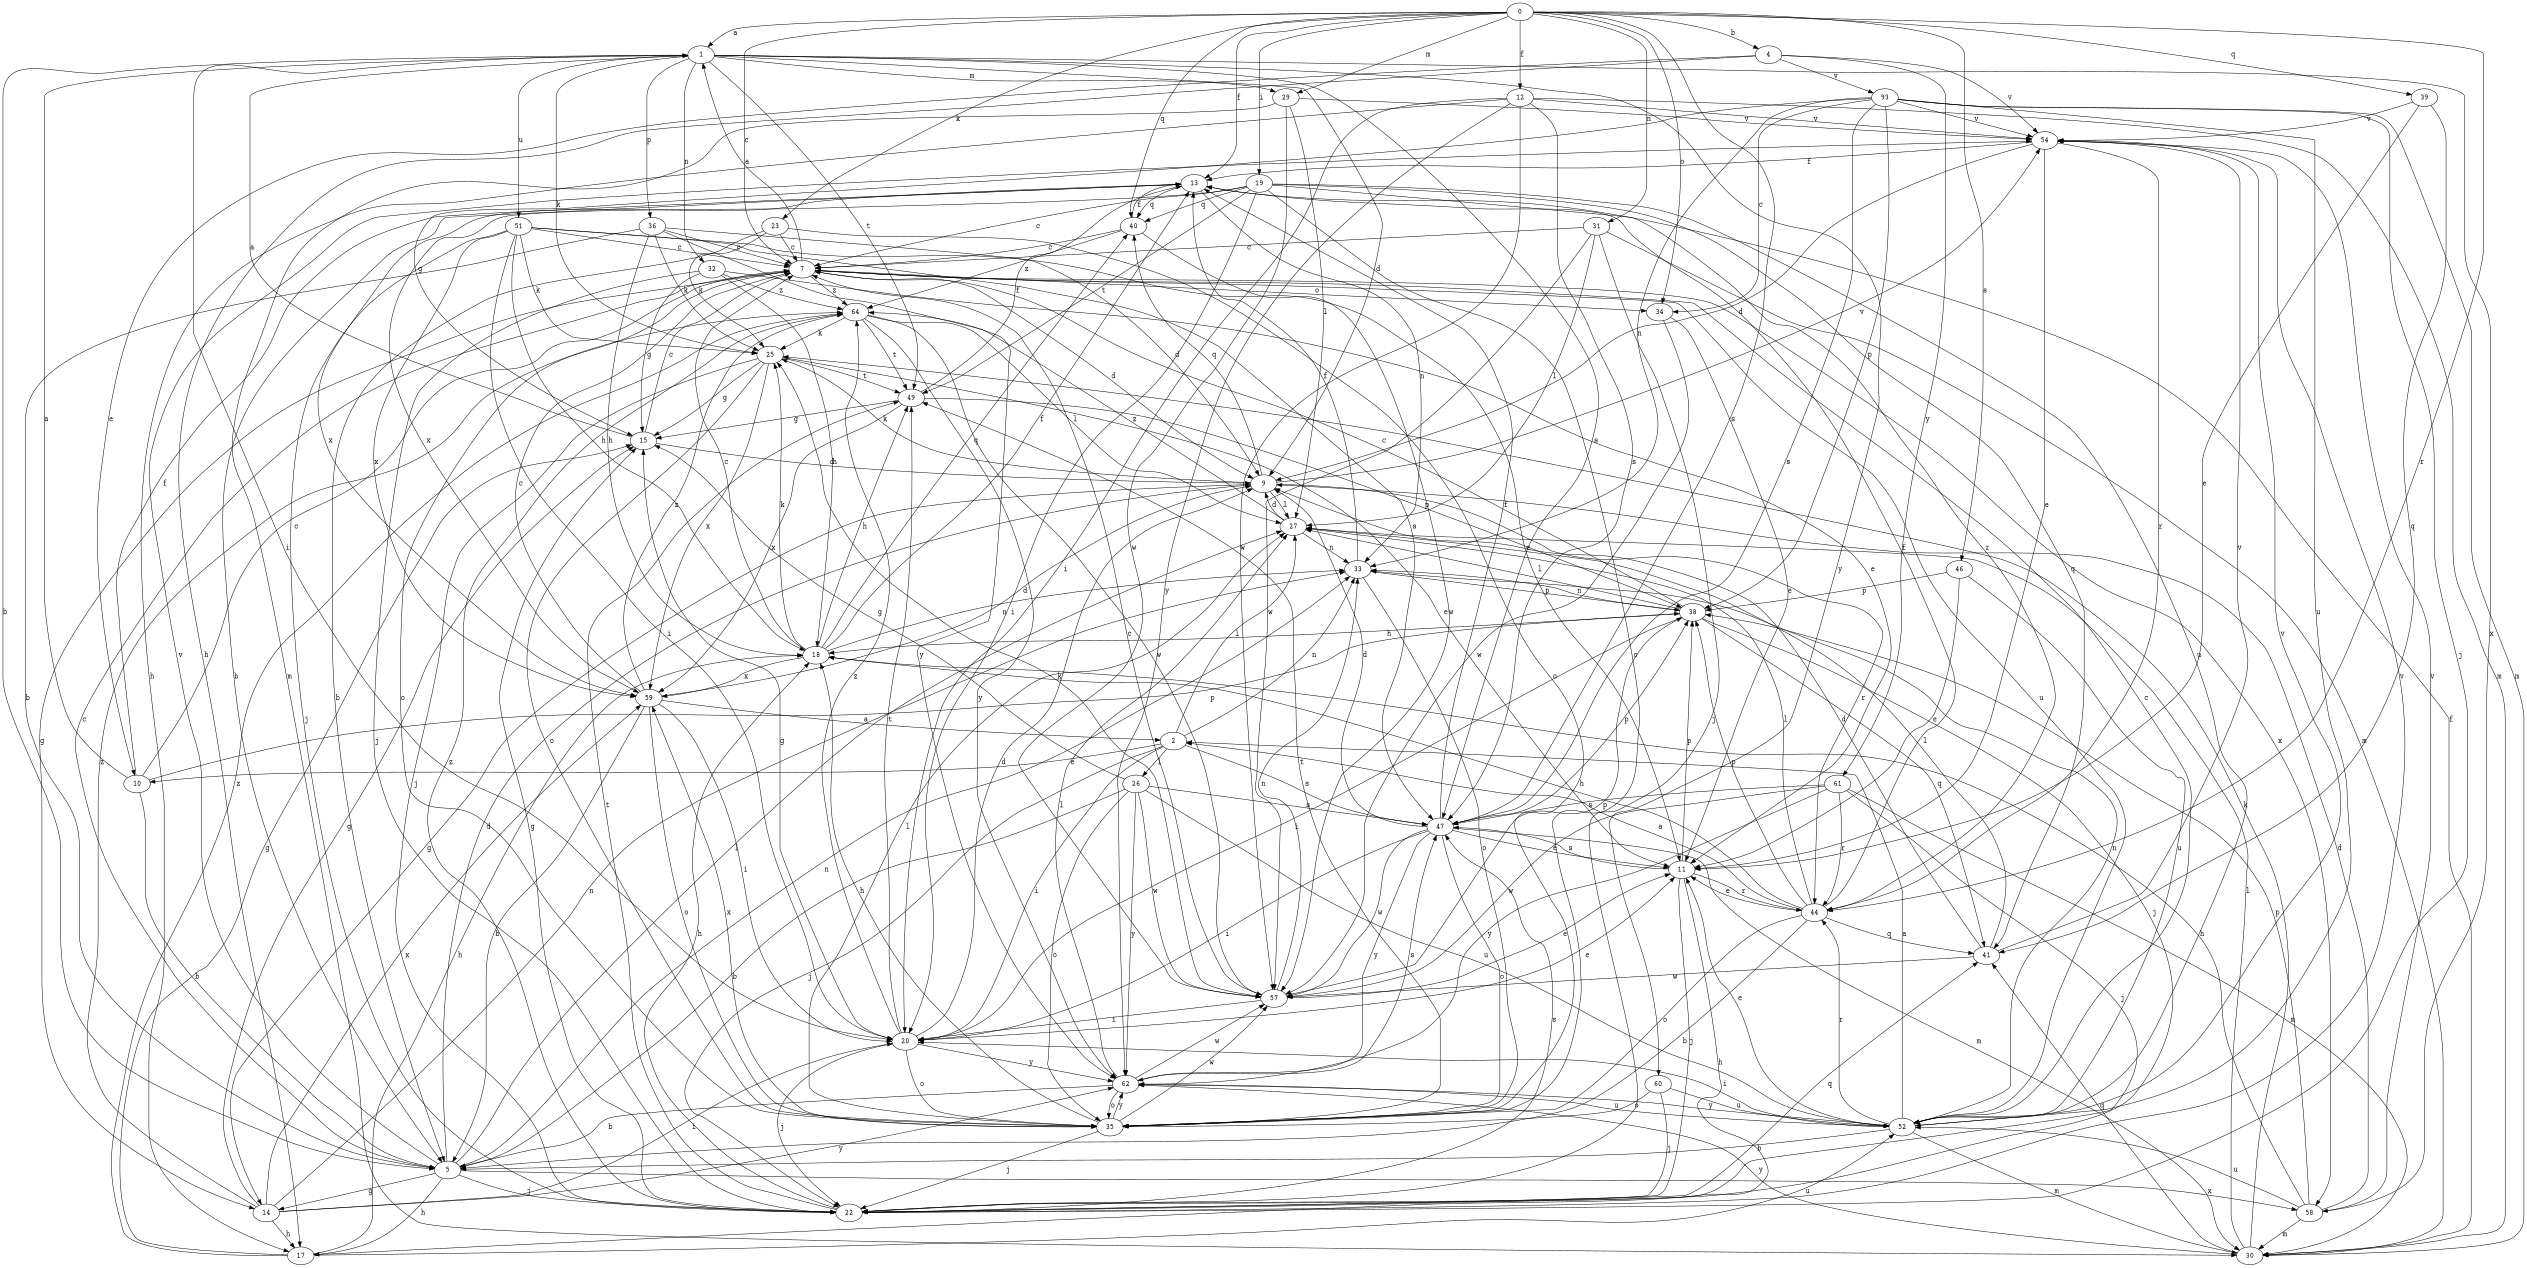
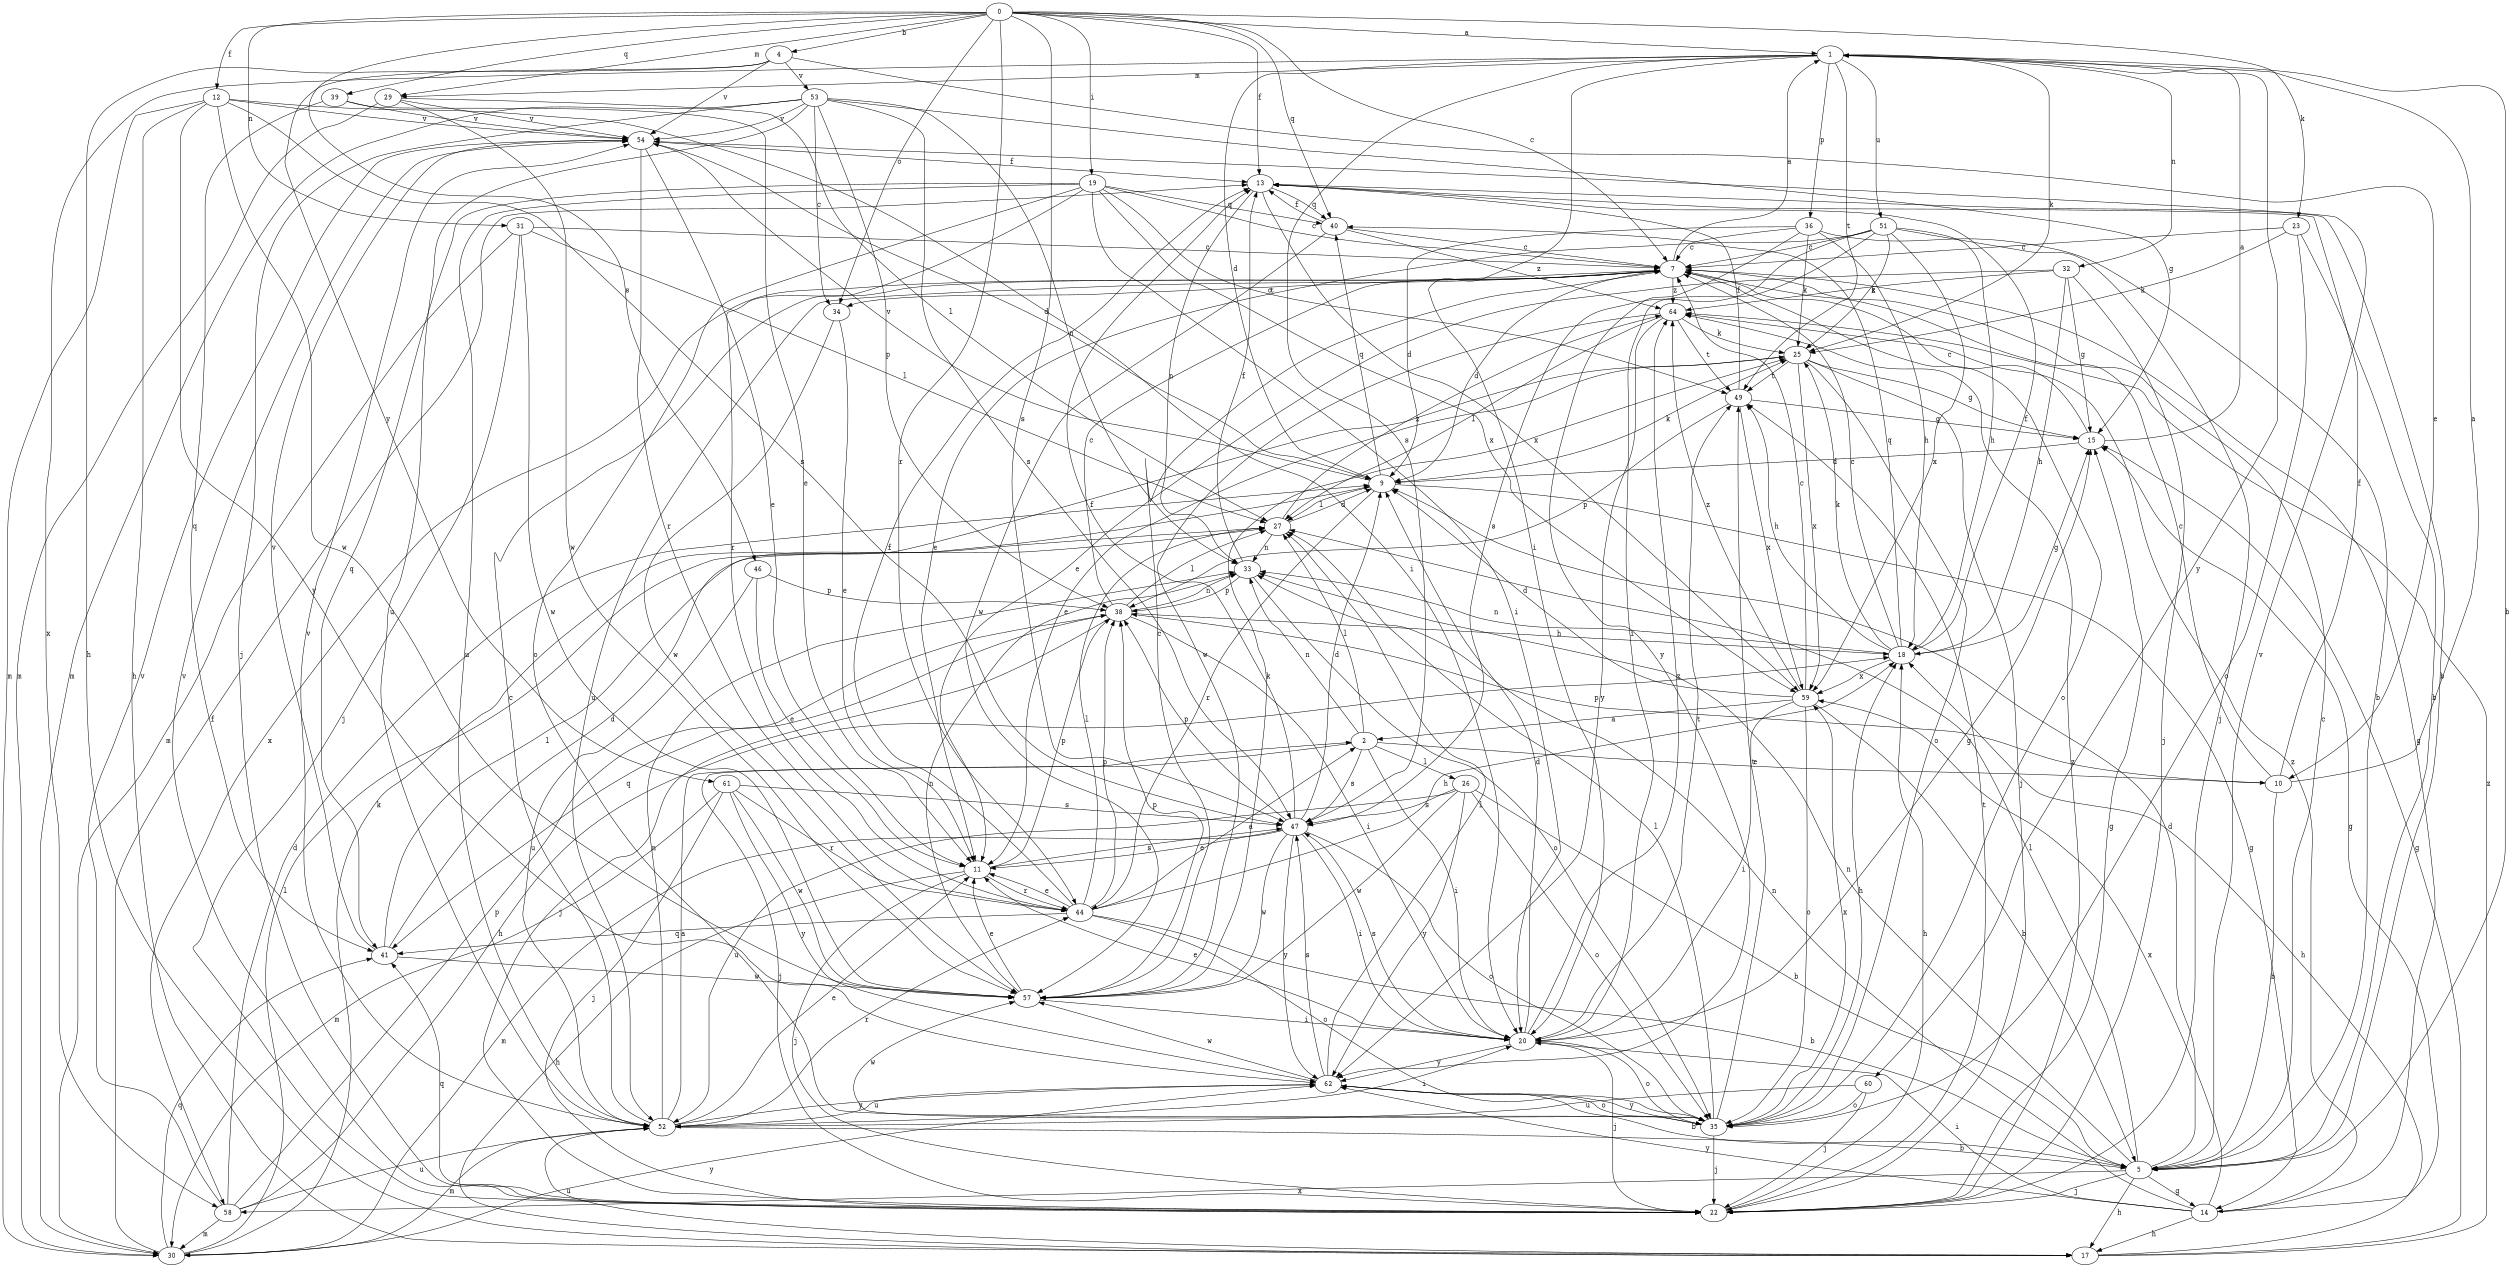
node "93": label "93" -> "53"
edge "26" -> "15": now "18" -> "15"
edge "22" -> "47": now "20" -> "47"
